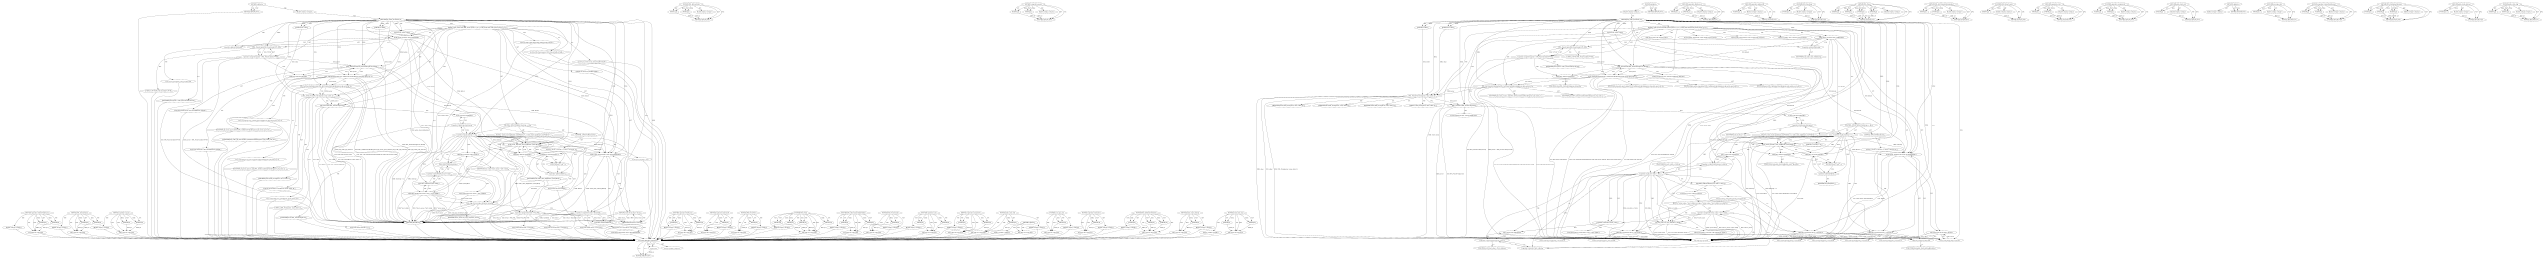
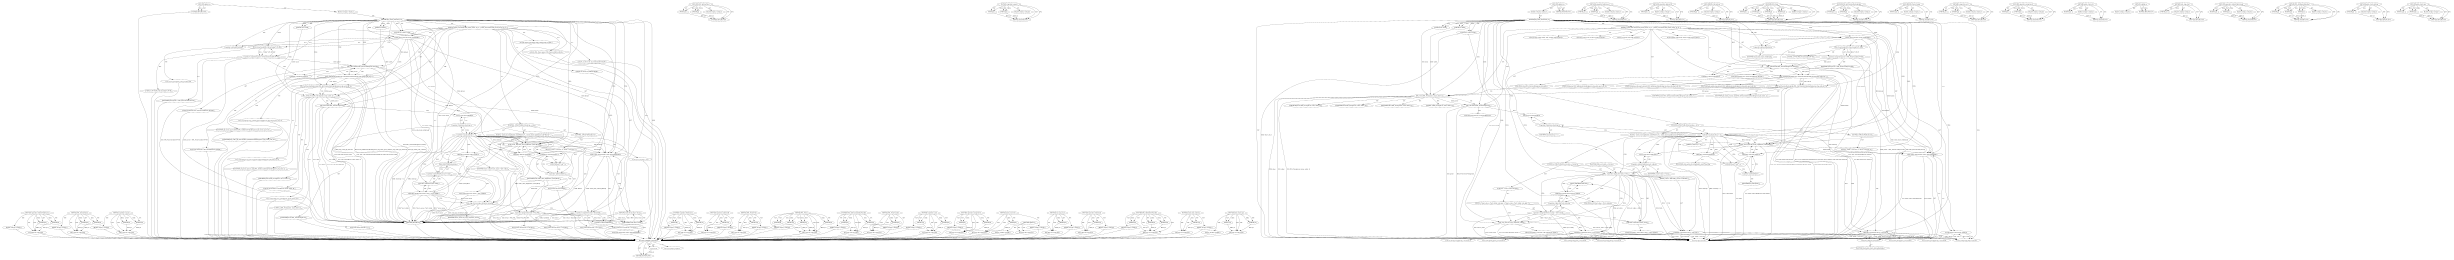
node "(IDENTIFIER,ent,ent->data == NULL)": added
edge "(<operator>.equals,ent->data == NULL)" -> "(CONTROL_STRUCTURE,IF,if (ent->data == NULL))": reversed
